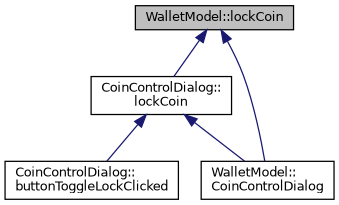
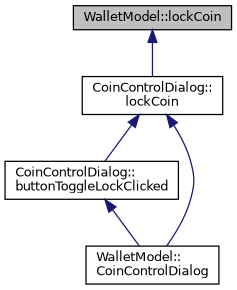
edge "WalletModel:: CoinControlDialog" -> "WalletModel::lockCoin": now "WalletModel:: CoinControlDialog" -> "CoinControlDialog:: buttonToggleLockClicked"
